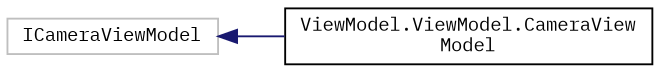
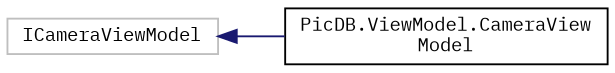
node "ViewModel.ViewModel.CameraView Model": label "ViewModel.ViewModel.CameraView Model" -> "PicDB.ViewModel.CameraView Model"
